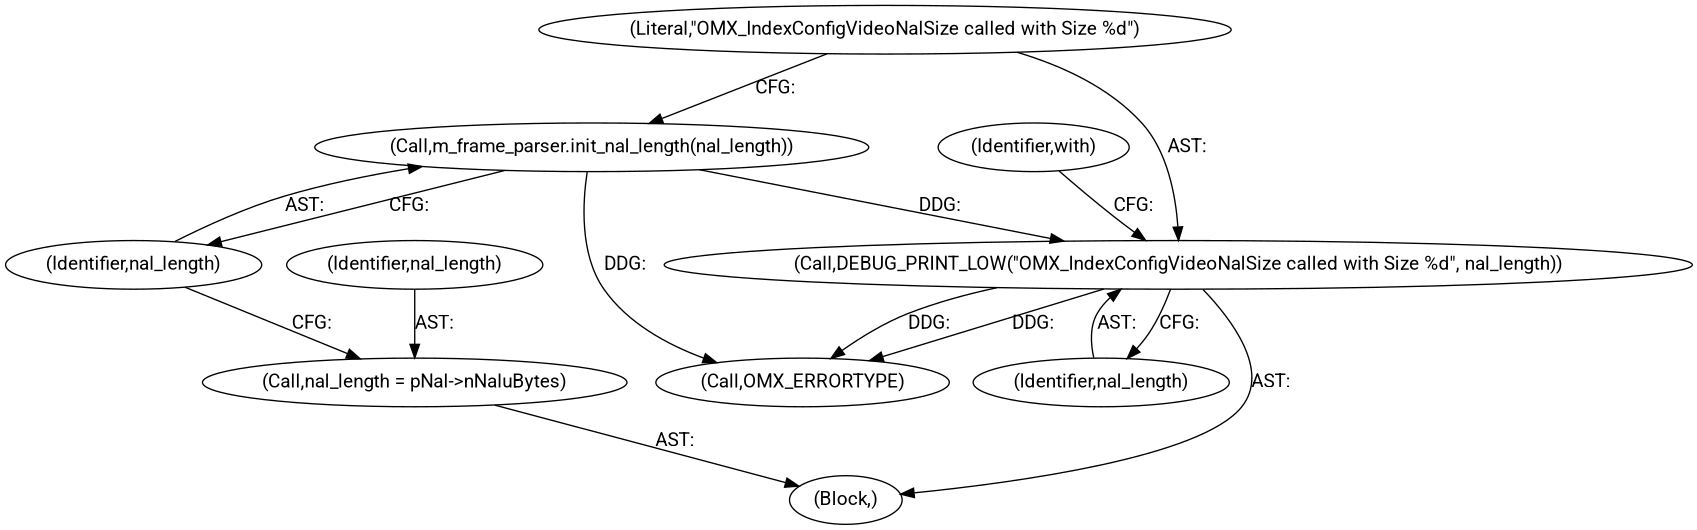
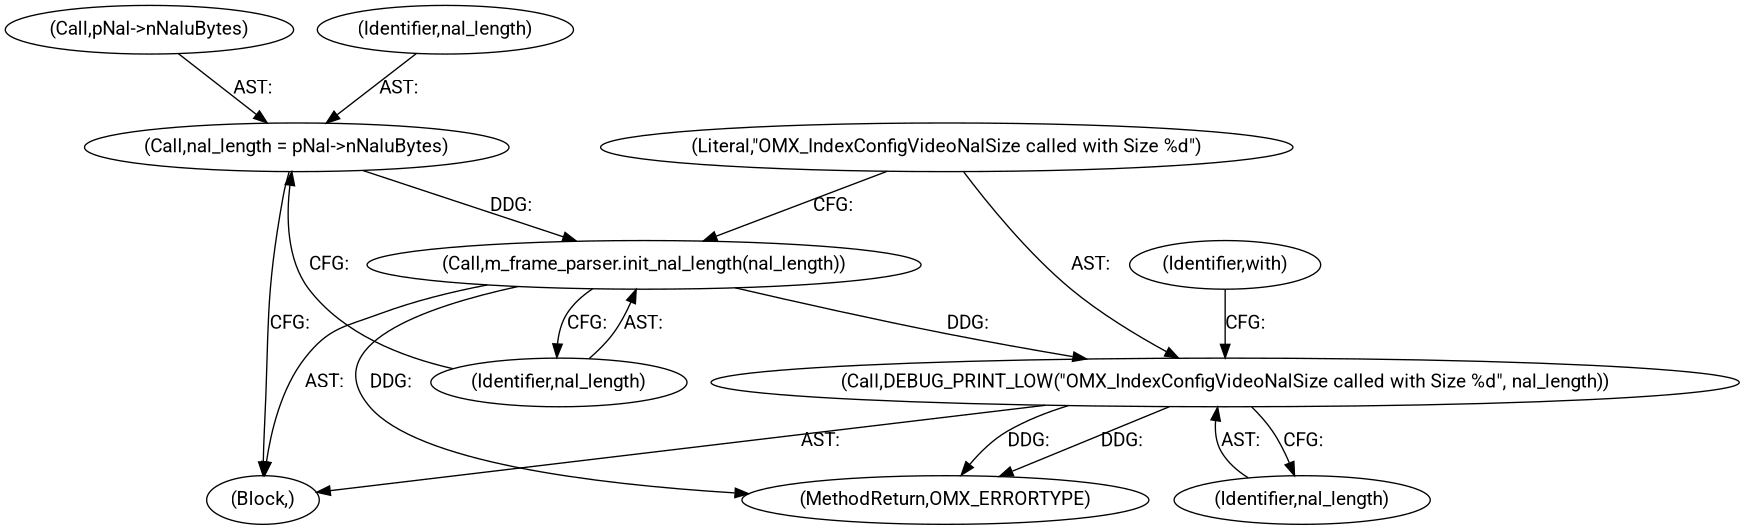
node "(Call,pNal->nNaluBytes)": added
edge "(Call,nal_length = pNal->nNaluBytes)" -> "(Call,m_frame_parser.init_nal_length(nal_length))": added, label "DDG:"
edge "(Call,m_frame_parser.init_nal_length(nal_length))" -> "(Block,)": added, label "AST:"
node "(Call,OMX_ERRORTYPE)": label "(Call,OMX_ERRORTYPE)" -> "(MethodReturn,OMX_ERRORTYPE)"
edge "(Call,nal_length = pNal->nNaluBytes)" -> "(Block,)": label "AST: " -> "CFG: "
